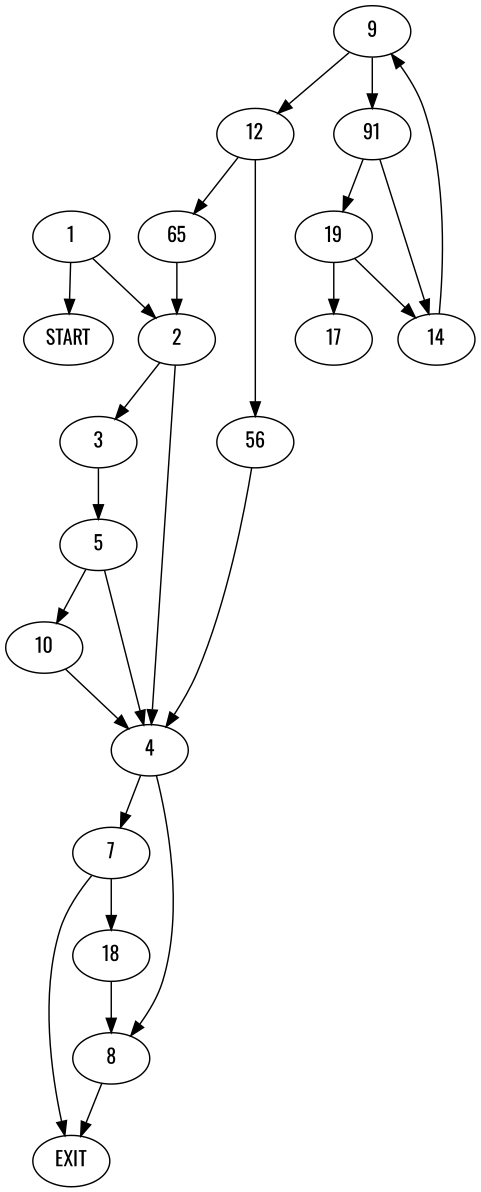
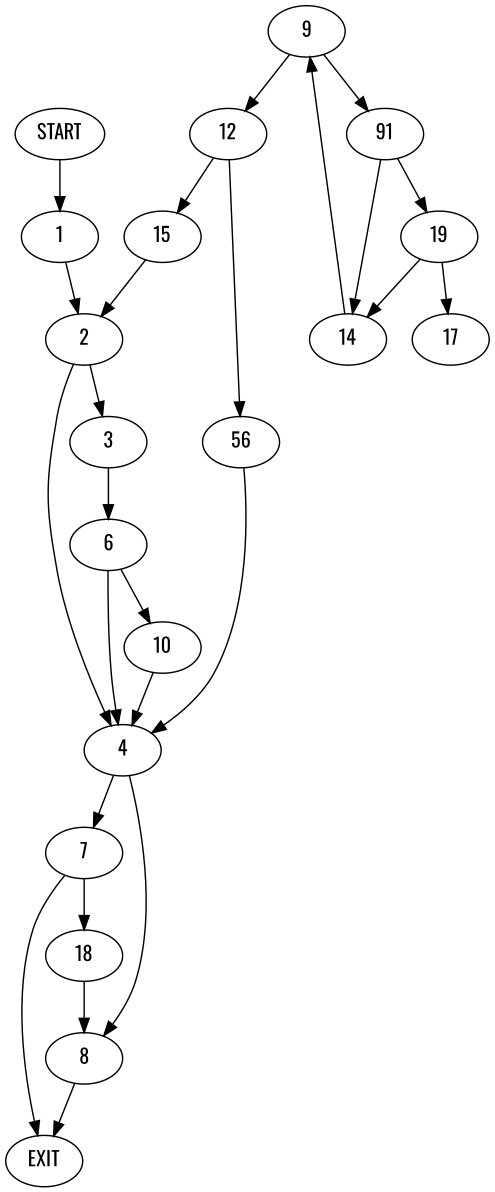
node "65": label "65" -> "15"
edge "1" -> "START": reversed
node "5": label "5" -> "6"
